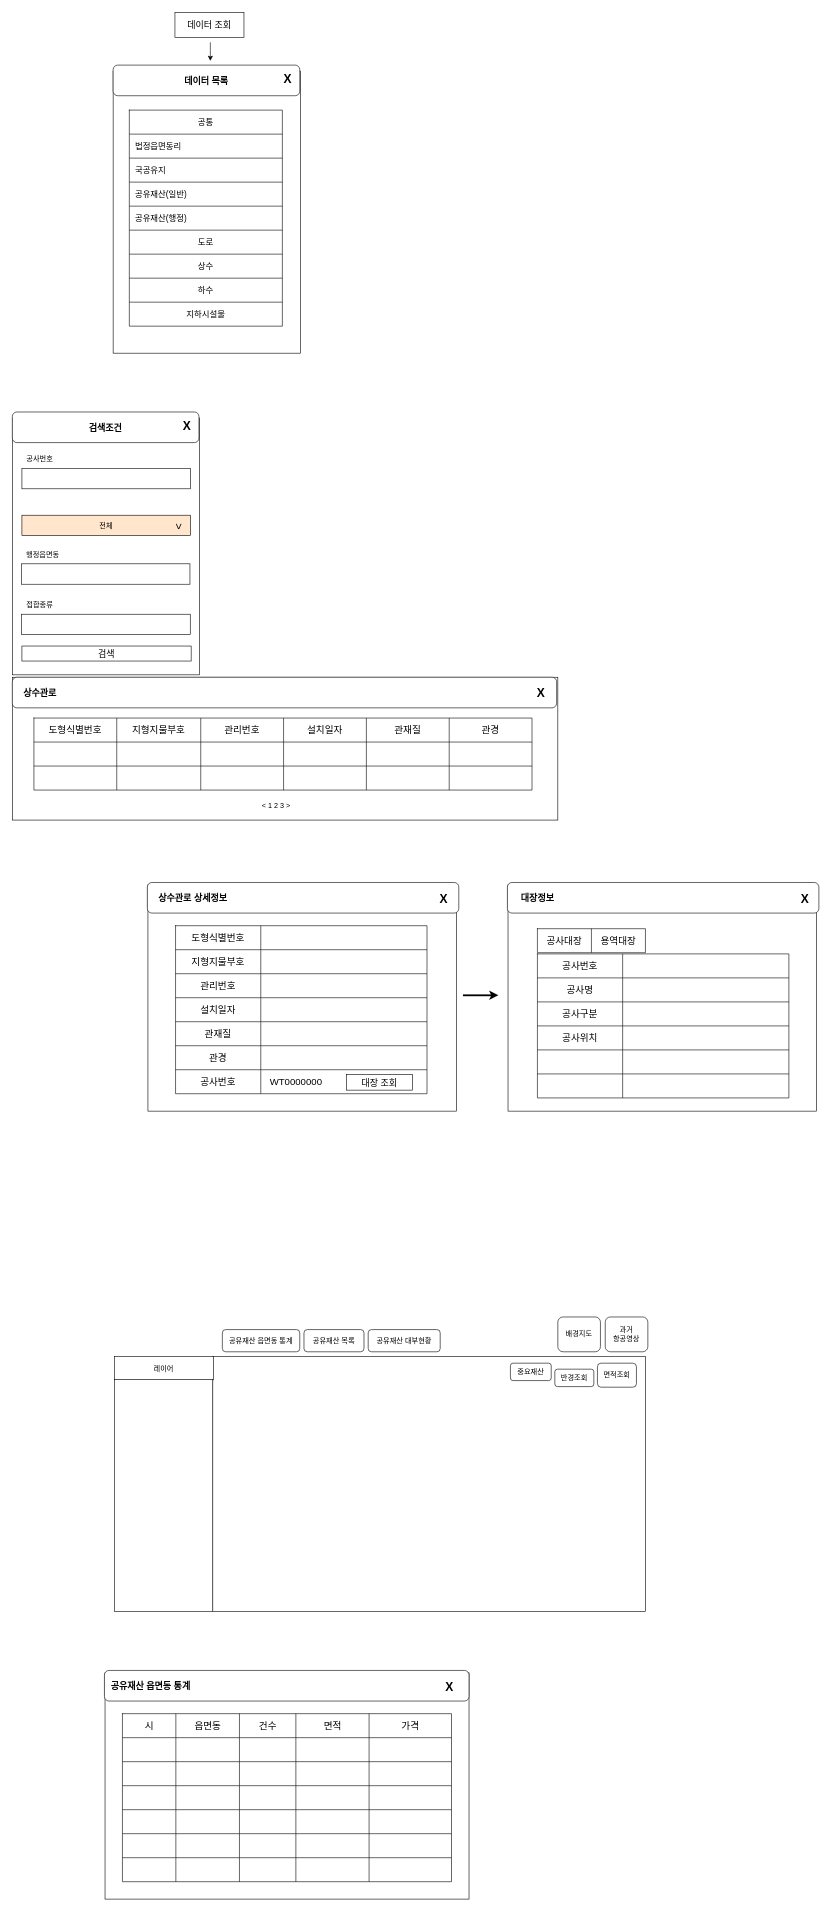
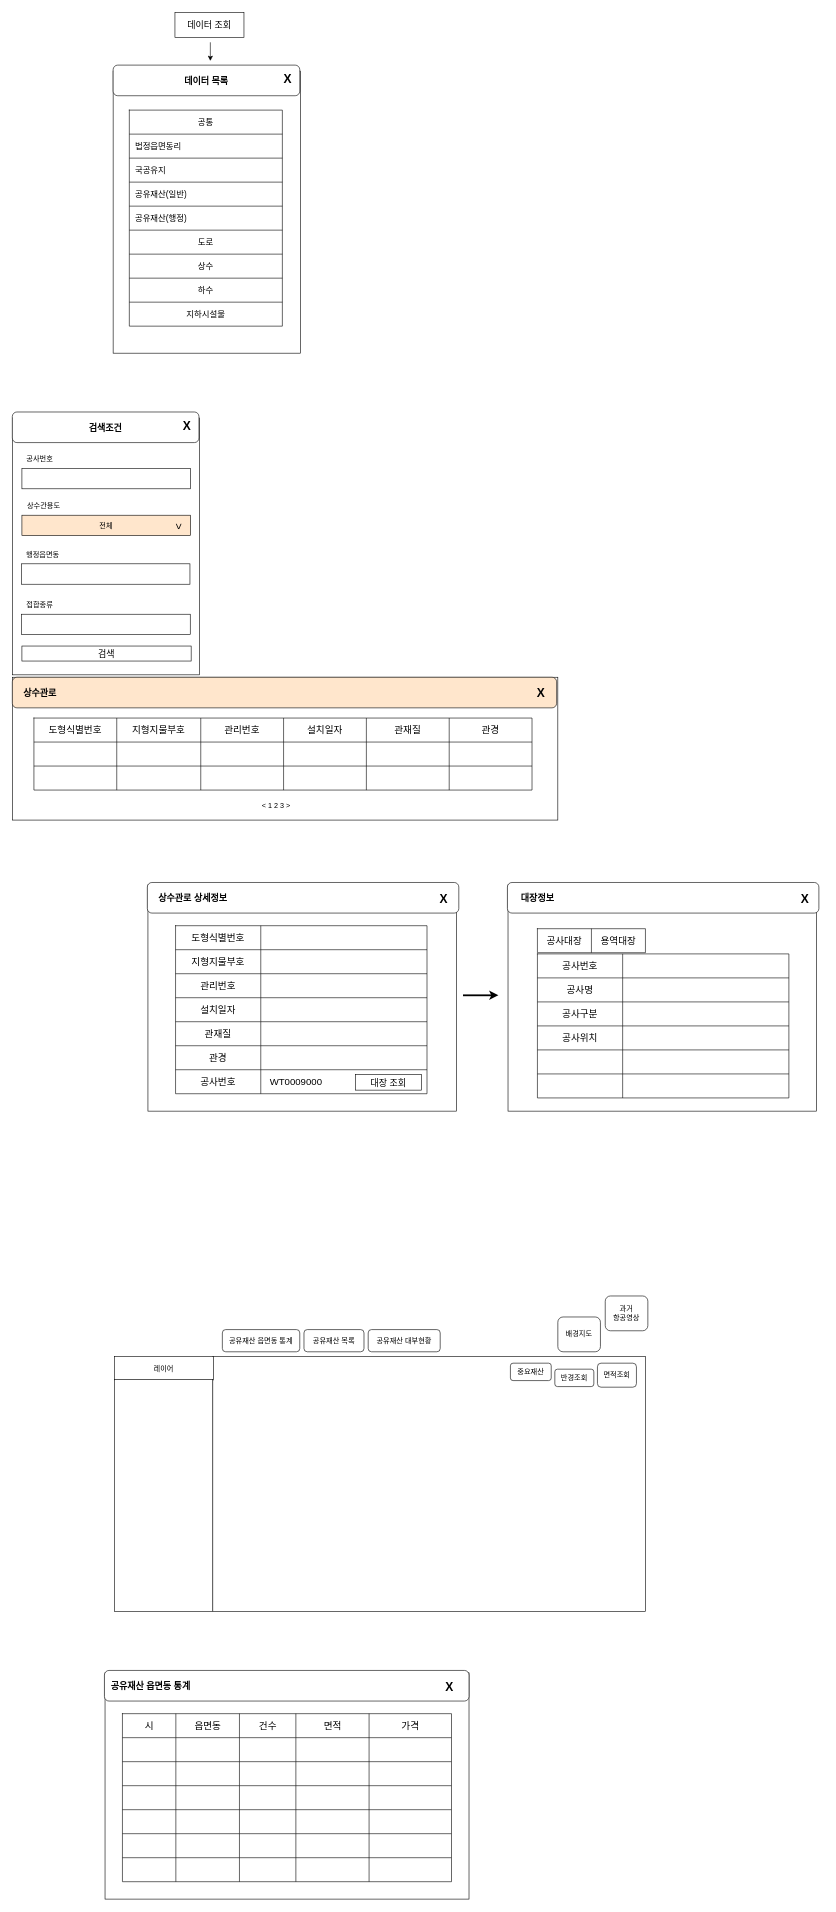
node "상수관용도": added
node "상수관로": fillcolor #ffffff -> #ffe6cc
node "WT0000000": label "WT0000000" -> "WT0009000"
node "대장 조회": moved (380, 1082) -> (389, 1082)
node "과거 항공영상": moved (626, 1334) -> (626, 1313)
